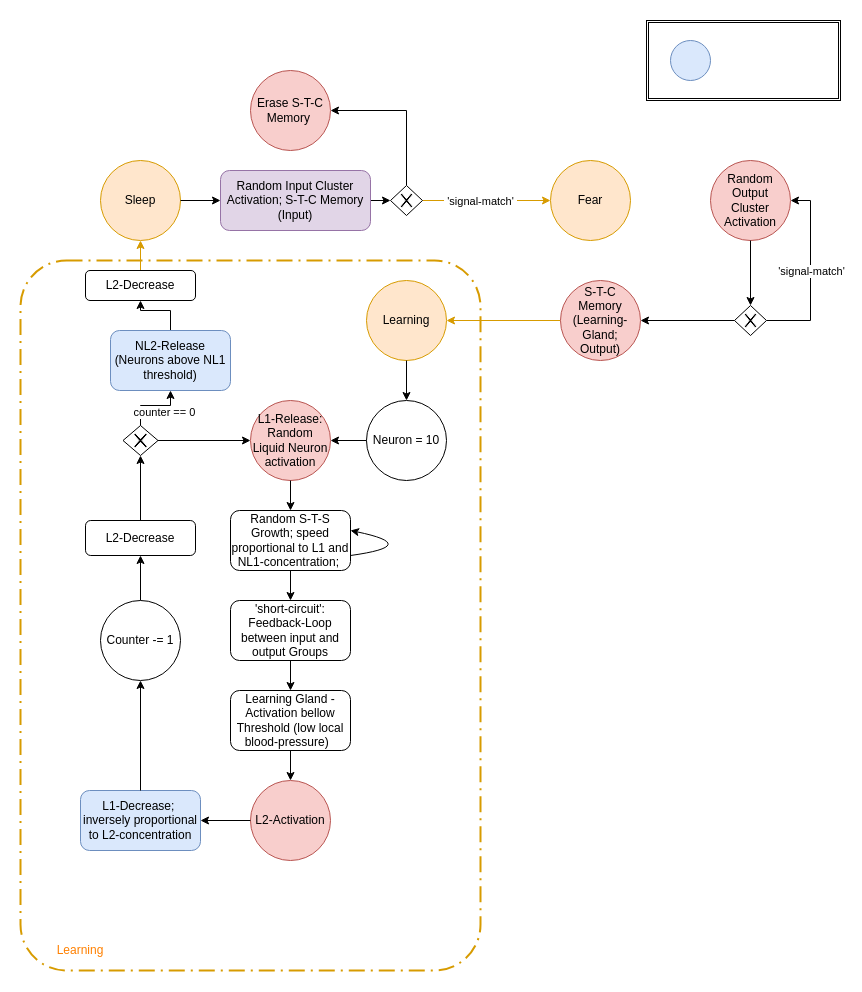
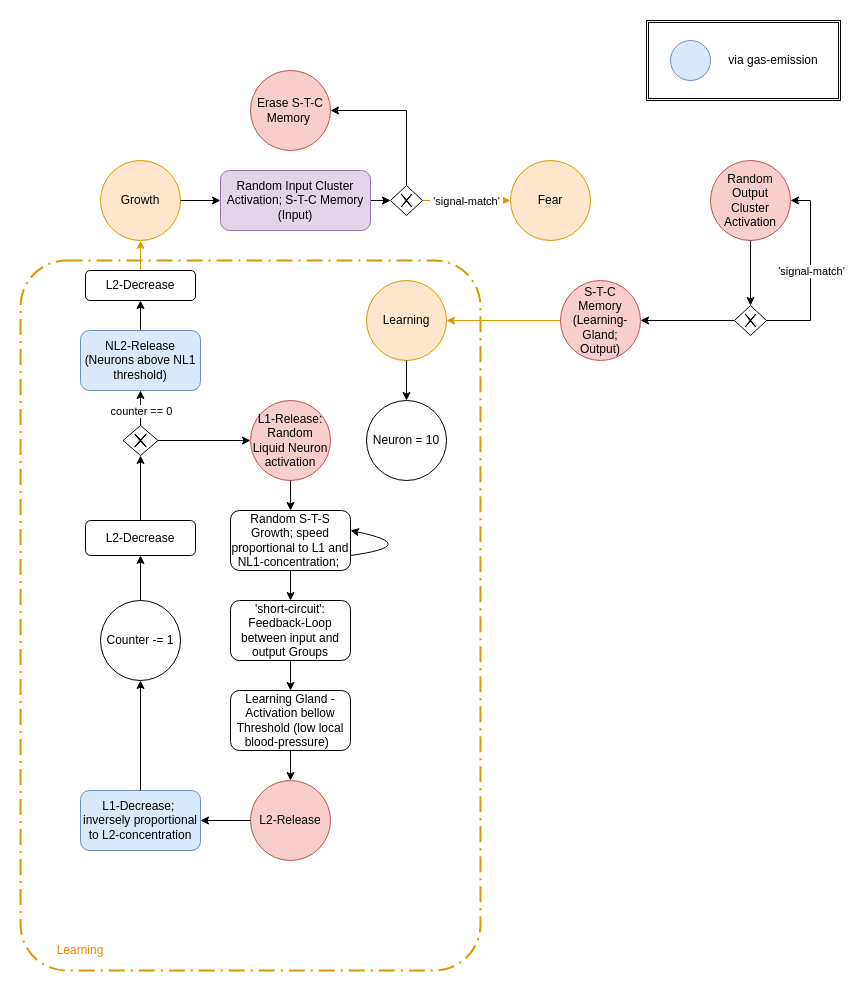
node "via gas-emission": added
node "Sleep": label "Sleep" -> "Growth"
node "Fear": moved (591, 201) -> (551, 201)
node "NL2-Release (Neurons above NL1 threshold)": moved (171, 361) -> (141, 361)
edge "Neuron = 10" -> "L1-Release: Random Liquid Neuron activation": removed
node "L2-Activation": label "L2-Activation" -> "L2-Release"
